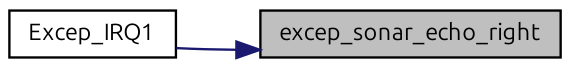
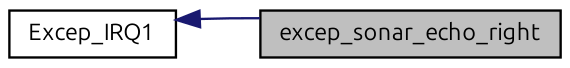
edge "Excep_IRQ1" -> "excep_sonar_echo_right": reversed
